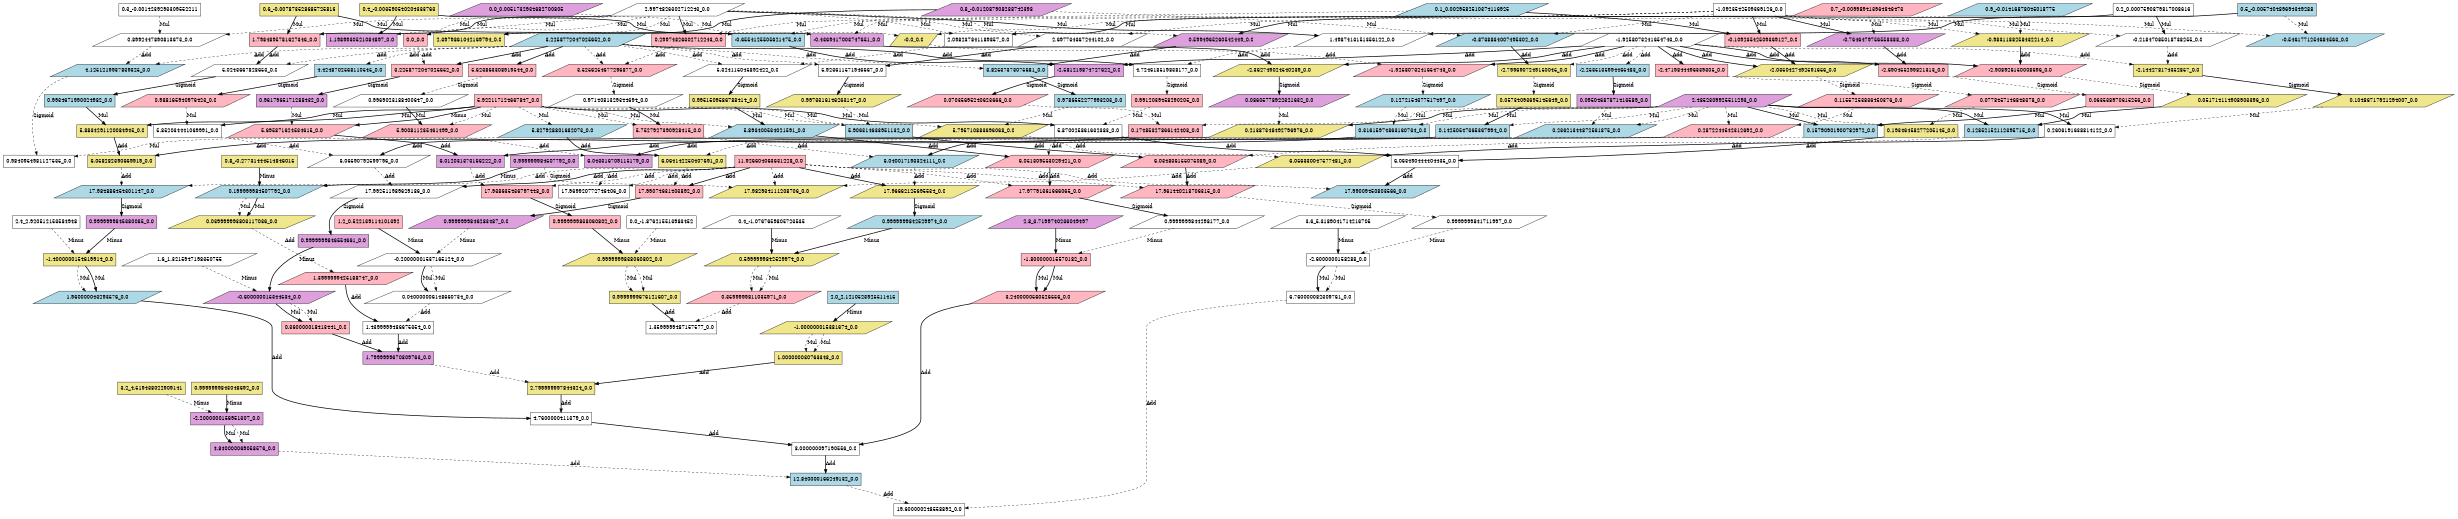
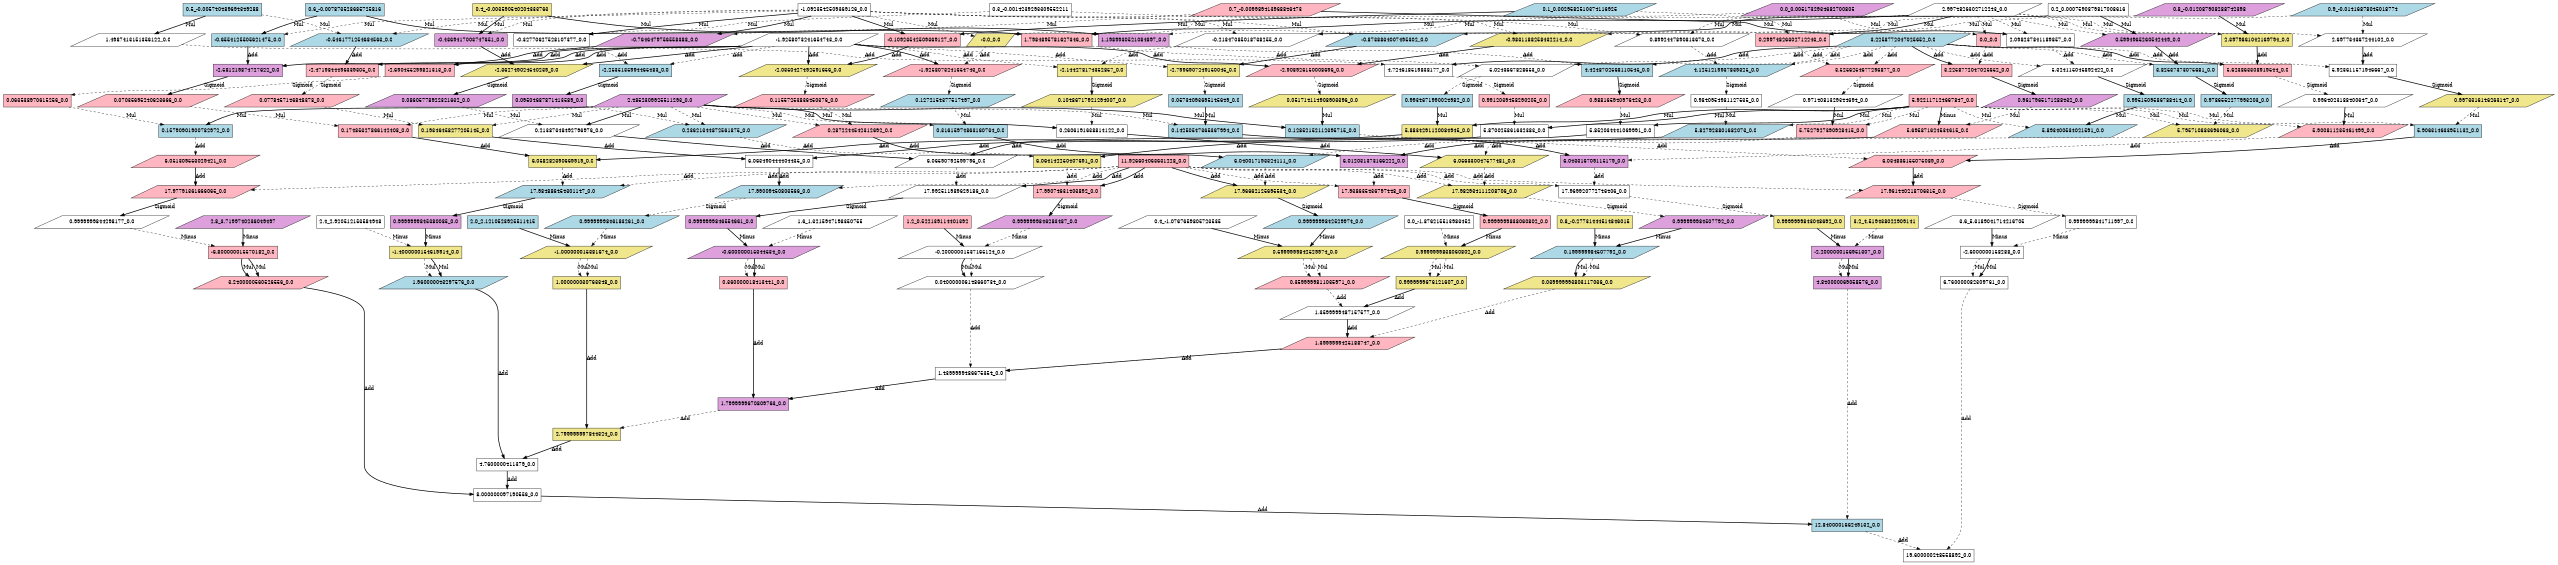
node "0.6_-0.007873528685725816": fillcolor khaki -> lightblue
node "0.7_-0.009989413964846473": label "0.7_-0.009989413964846473" -> "0.7_-0.009989413968846473"
node "0.9_-0.01416878045018775": label "0.9_-0.01416878045018775" -> "0.9_-0.01416878045018774"
edge "2.9974826302712243_0.0" -> "1.4987413151356122_0.0": removed, label "Mul"
node "-0.32770627528107377_0.0": added
edge "1.1989930521084897_0.0" -> "4.4248702568110545_0.0": added, label "Add"
edge "1.7984895781627346_0.0" -> "5.0243667828653_0.0": style bold -> dashed
edge "-0.5461771254684563_0.0" -> "-2.4719844496339305_0.0": added, label "Add"
edge "2.3979861042169794_0.0" -> "5.623863308919544_0.0": added, label "Add"
edge "5.0243667828653_0.0" -> "0.9934671990024982_0.0": style bold -> dashed
node "0.9617965171288432_0.0": shape box -> parallelogram
node "0.9969023188400647_0.0": label "0.9969023188400647_0.0" -> "0.9964023188400647_0.0"
node "0.9951509586788414_0.0": fillcolor khaki -> lightblue
node "0.05734093695145649_0.0": fillcolor khaki -> lightblue
edge "0.063538970615256_0.0" -> "0.15790901900782972_0.0": style bold -> dashed
node "0.21387348492796976_0.0": fillcolor khaki -> white
edge "5.827928801682073_0.0" -> "0.9840954981127535_0.0": reversed
edge "5.852034441069991_0.0" -> "6.06590792599796_0.0": style dashed -> bold
edge "5.893400534021591_0.0" -> "6.051309553029421_0.0": removed, label "Add"
node "0.999999984507792_0.0": shape box -> parallelogram
edge "0.999999984507792_0.0" -> "17.982934111208706_0.0": reversed
edge "17.969920772746406_0.0" -> "0.9999999843048692_0.0": added, label "Sigmoid"
node "1.2_0.522139114101392": label "1.2_0.522139114101392" -> "1.2_0.522139114401392"
node "0.9999999846183261_0.0": added
node "0.9999999841711997_0.0": shape parallelogram -> box
node "-1.800000015570182_0.0": label "-1.800000015570182_0.0" -> "-6.800000015570182_0.0"
node "1.960000043293576_0.0": label "1.960000043293576_0.0" -> "1.960000043297576_0.0"
edge "1.3599999487157577_0.0" -> "1.3999999425188747_0.0": added, label "Add"
node "1.3599999487157577_0.0": shape box -> parallelogram
